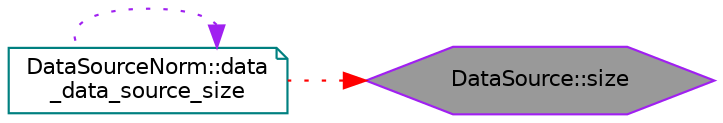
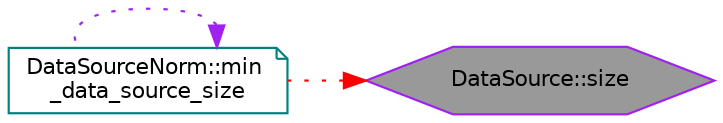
node "DataSourceNorm::data _data_source_size": label "DataSourceNorm::data _data_source_size" -> "DataSourceNorm::min _data_source_size"
